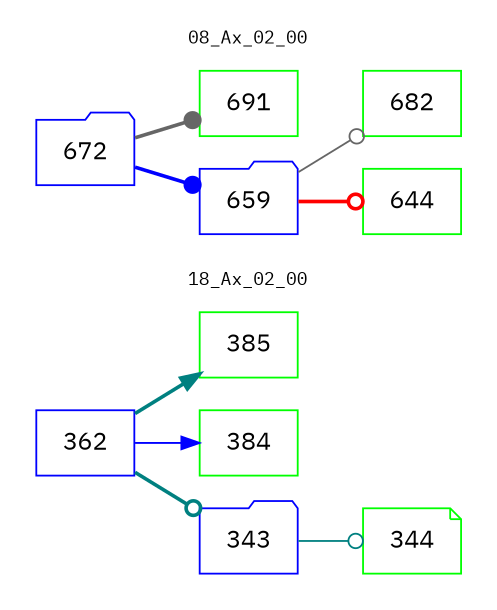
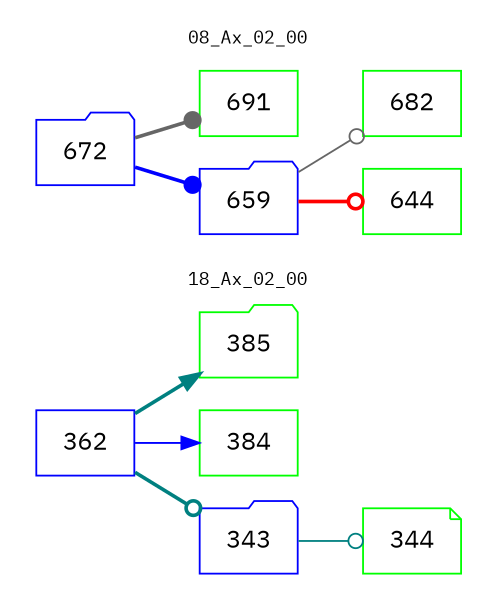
node "385": shape box -> folder
